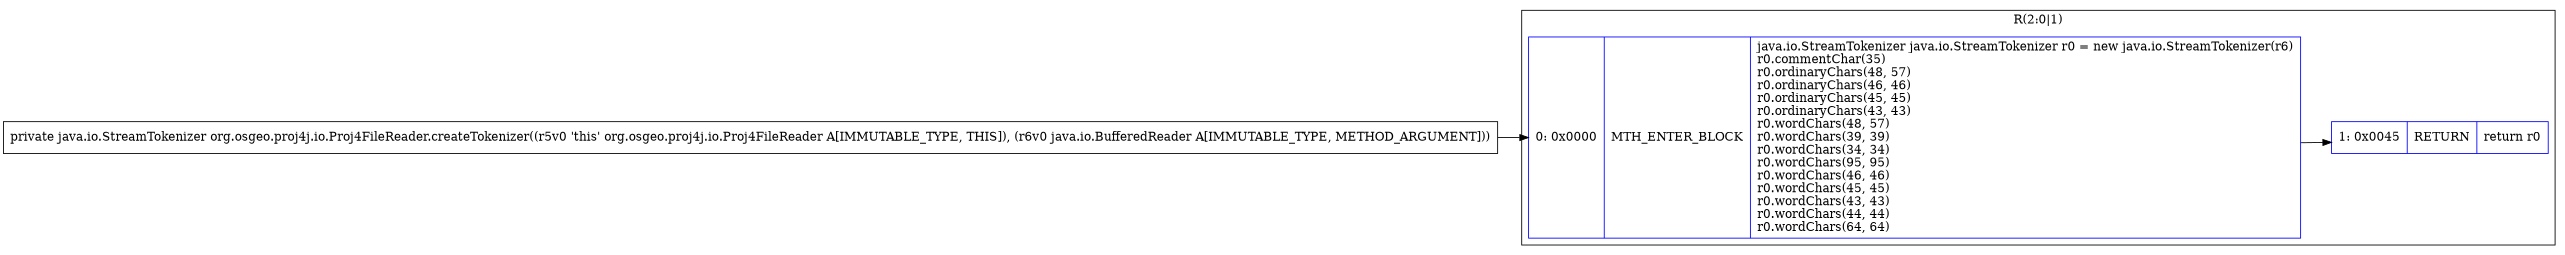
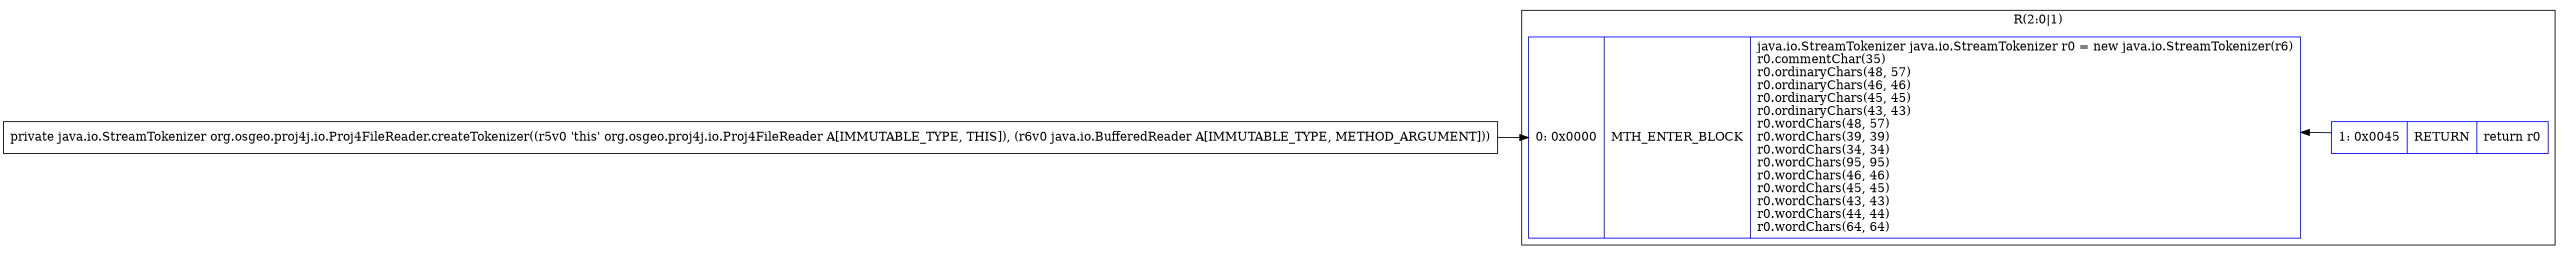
edge "0: 0x0000" -> "1: 0x0045": reversed
